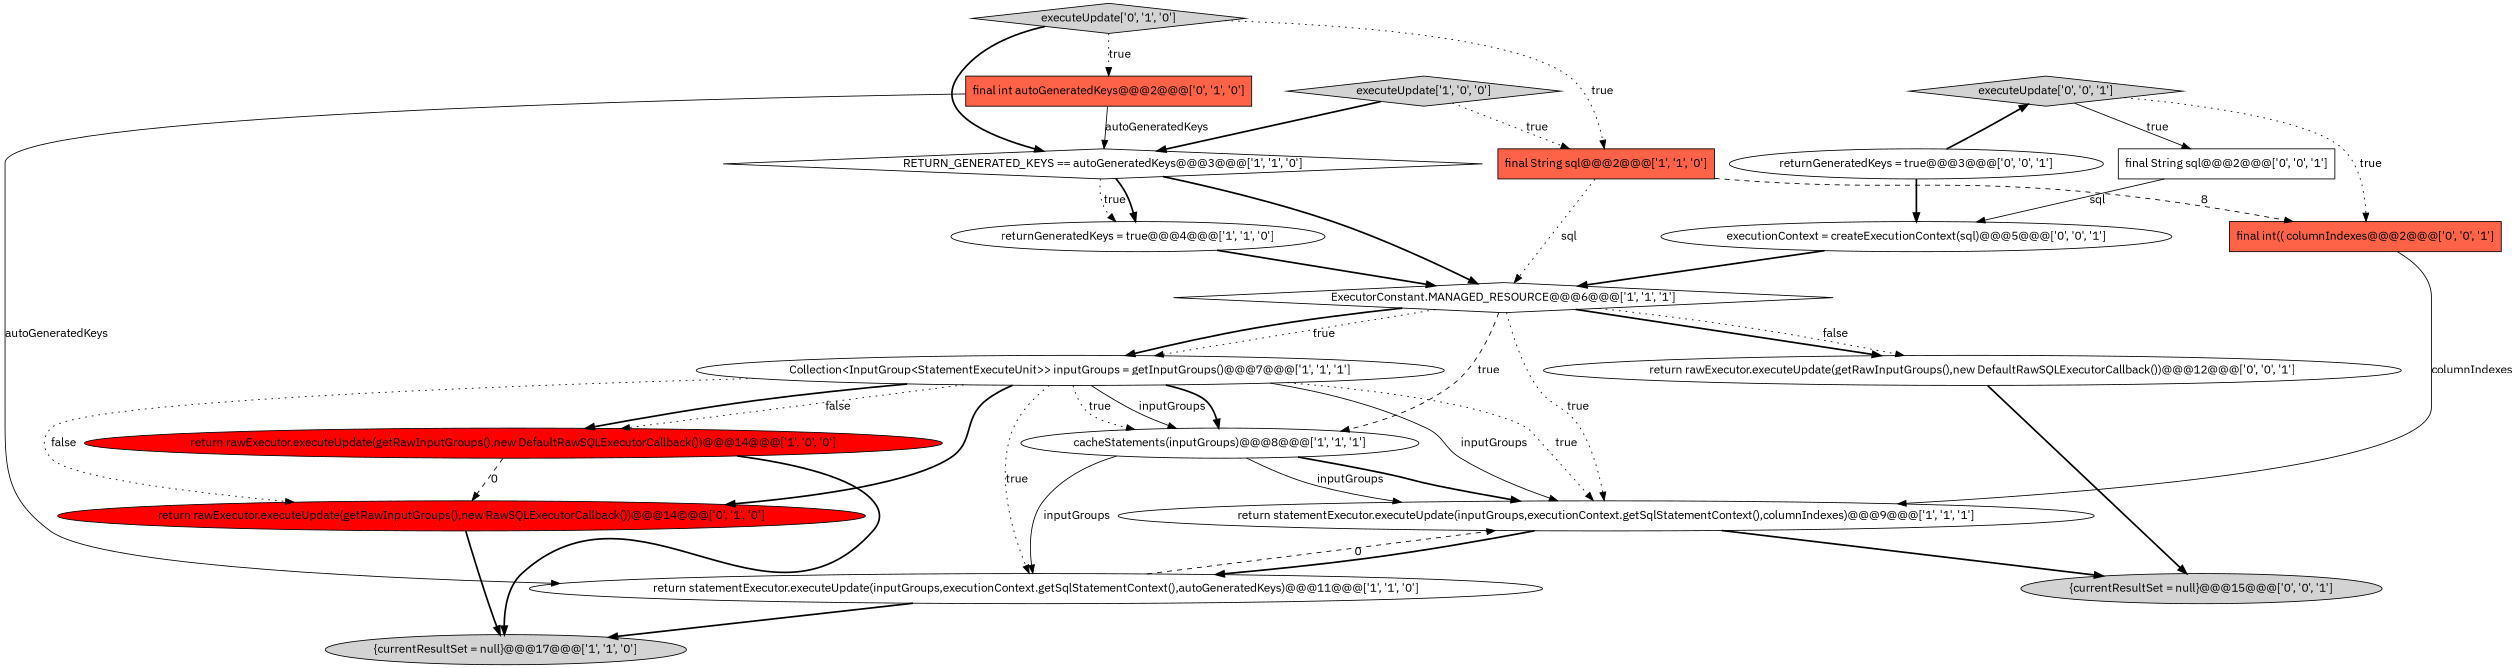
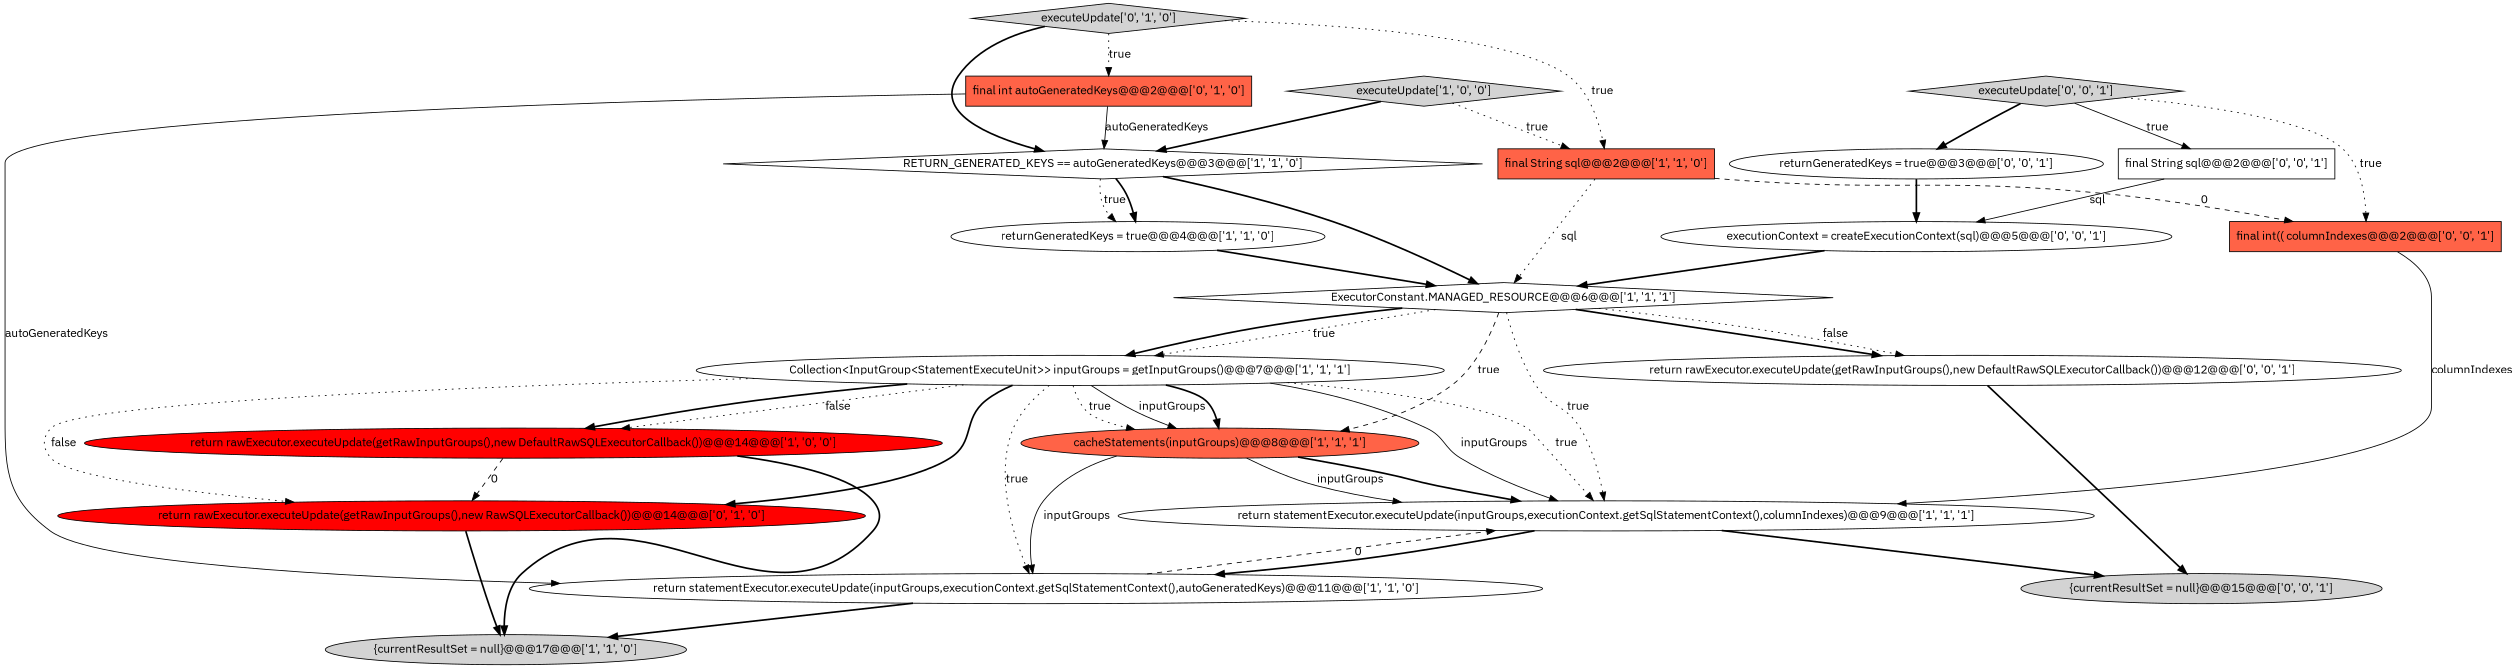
edge "returnGeneratedKeys = true@@@3@@@['0', '0', '1']" -> "executeUpdate['0', '0', '1']": reversed
edge "final String sql@@@2@@@['1', '1', '0']" -> "final int(( columnIndexes@@@2@@@['0', '0', '1']": label "8" -> "0"
node "cacheStatements(inputGroups)@@@8@@@['1', '1', '1']": fillcolor white -> tomato
